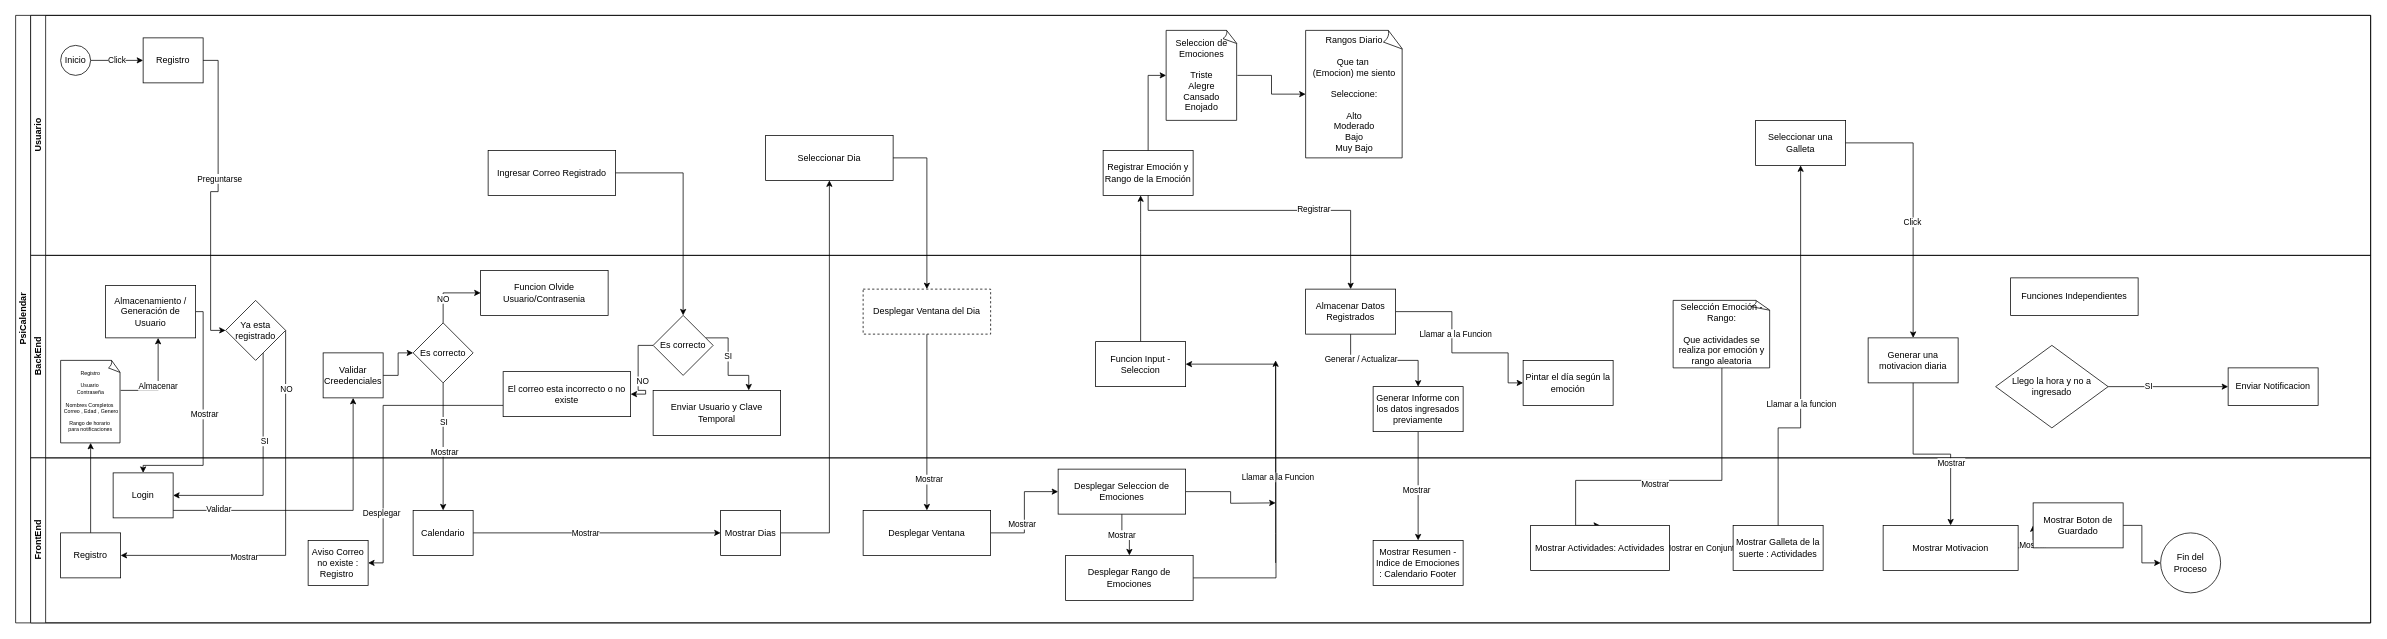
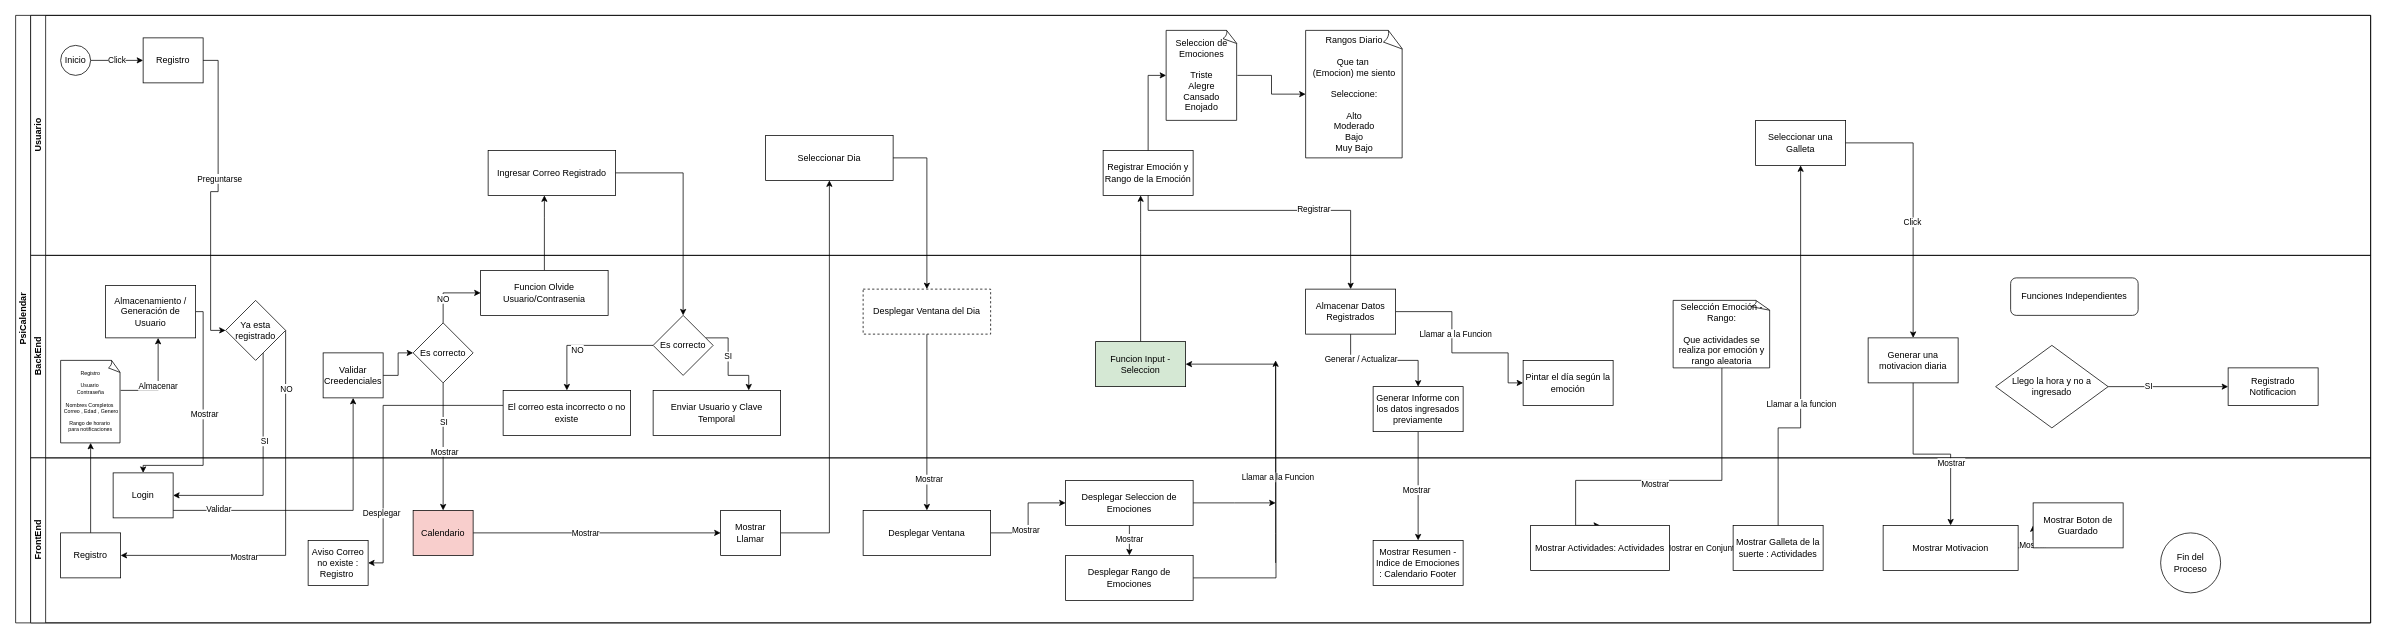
edge "Funcion Olvide Usuario/Contrasenia" -> "Ingresar Correo Registrado": added
node "Funciones Independientes": shape rectangle -> rounded rectangle
node "Funcion Input - Seleccion": fillcolor #ffffff -> #d5e8d4
node "Enviar Notificacion": label "Enviar Notificacion" -> "Registrado Notificacion"
node "El correo esta incorrecto o no existe": moved (567, 394) -> (567, 413)
node "Desplegar Seleccion de Emociones": moved (1122, 492) -> (1129, 503)
edge "Mostrar Boton de Guardado" -> "Fin del Proceso": removed
node "Calendario": fillcolor #ffffff -> #f8cecc
node "Mostrar Dias": label "Mostrar Dias" -> "Mostrar Llamar"
